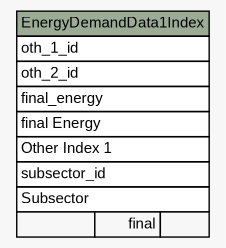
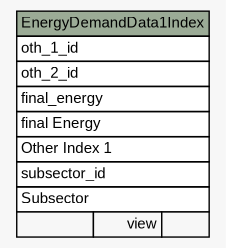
node "EnergyDemandData1Index": text "final" -> "view"
